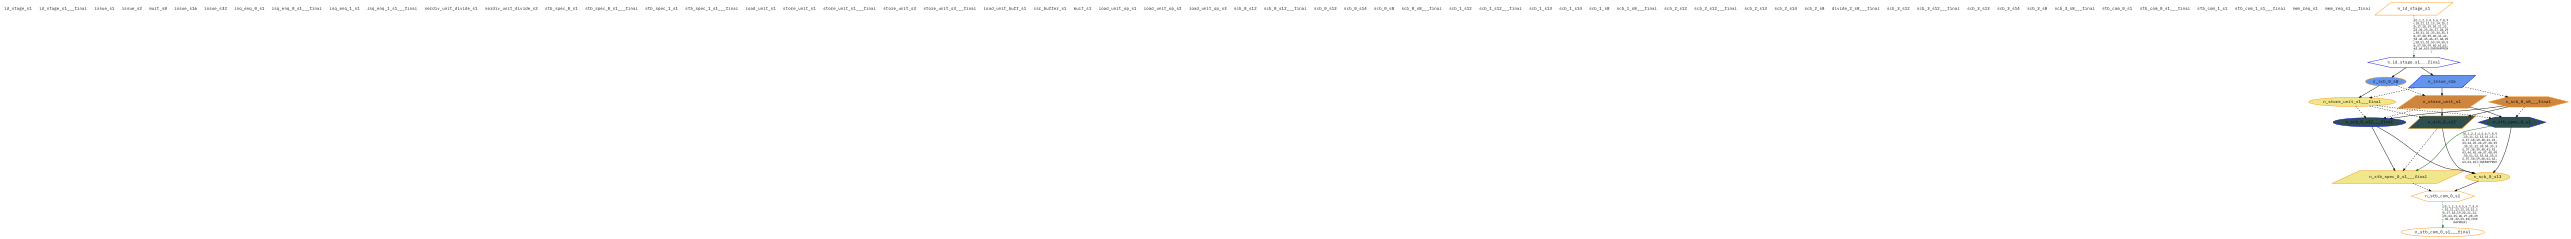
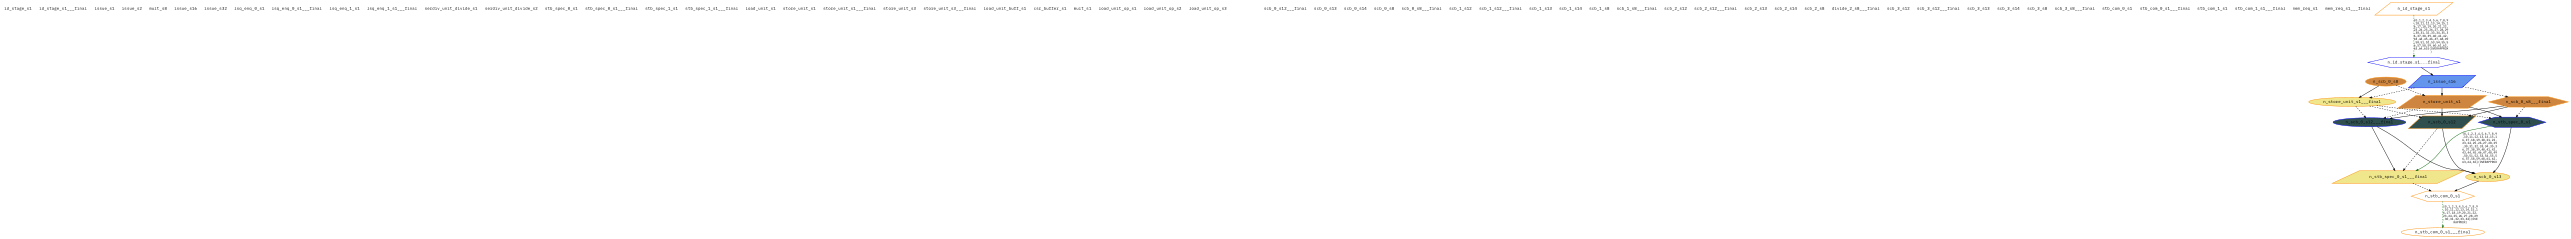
node "scb_0_s12": removed
edge "n_id_stage_s1___final" -> "n_scb_0_s8": removed
node "n_scb_0_s8": fillcolor #6495ed -> #cd853f
